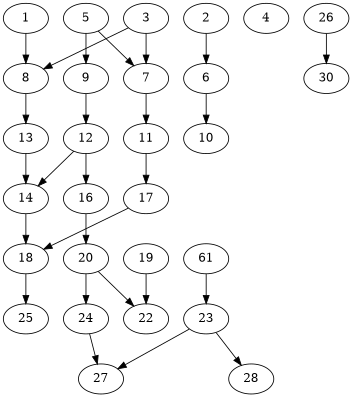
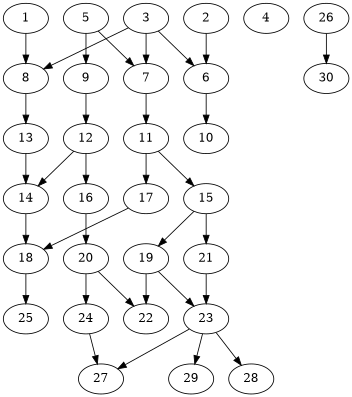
edge "3" -> "6": added
node "15": added
node "61": label "61" -> "21"
edge "19" -> "23": added
node "29": added
